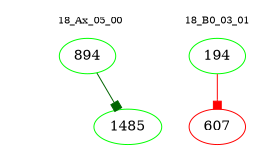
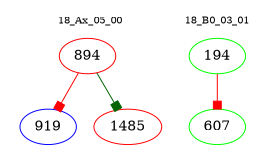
node "894": color green -> red
node "919": added
node "1485": color green -> red
node "607": color red -> green
